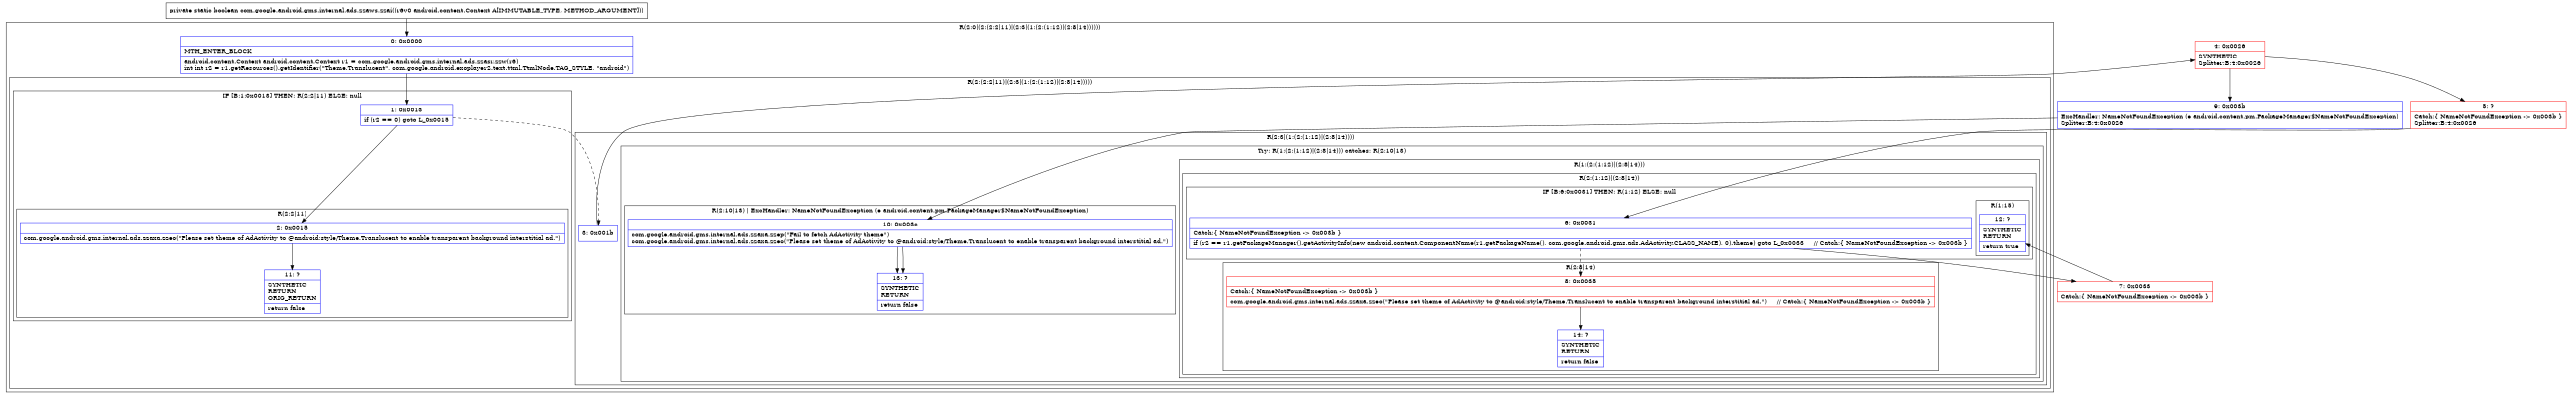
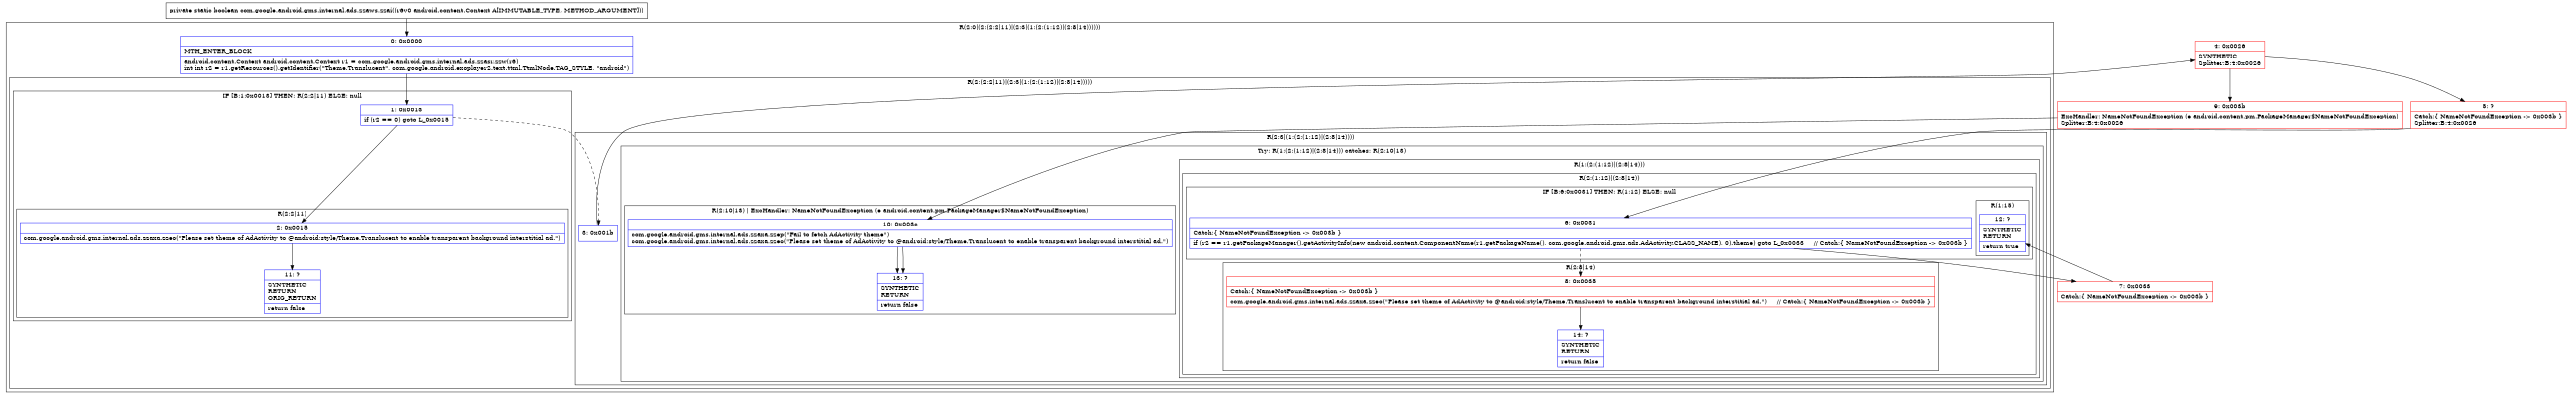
node "9: 0x003b": color blue -> red
